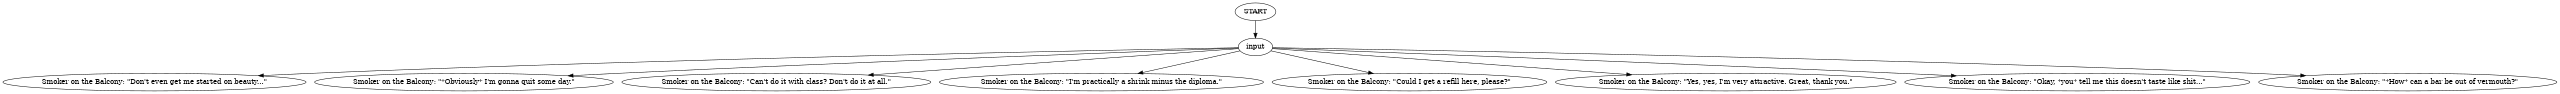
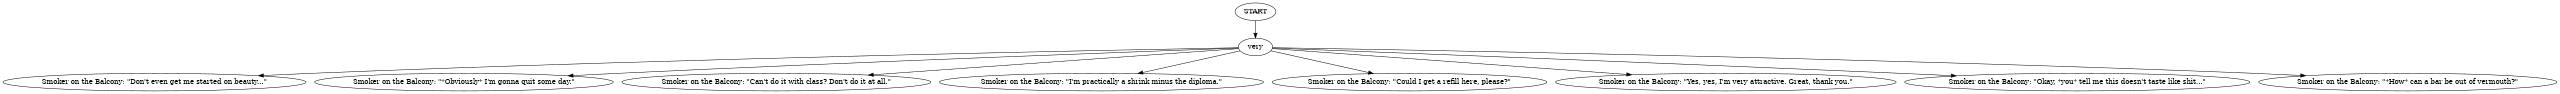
node "input": label "input" -> "very"
